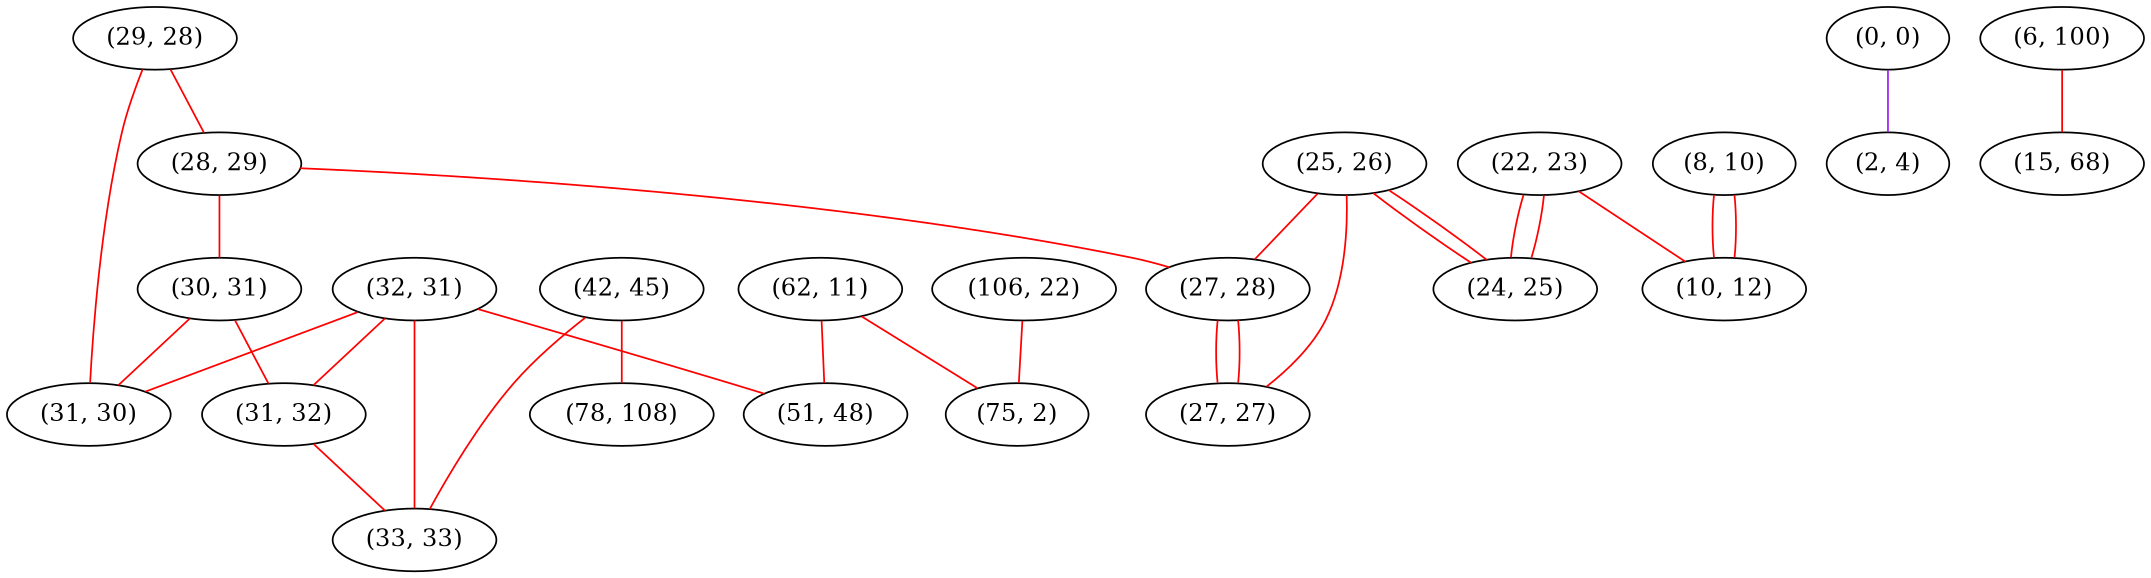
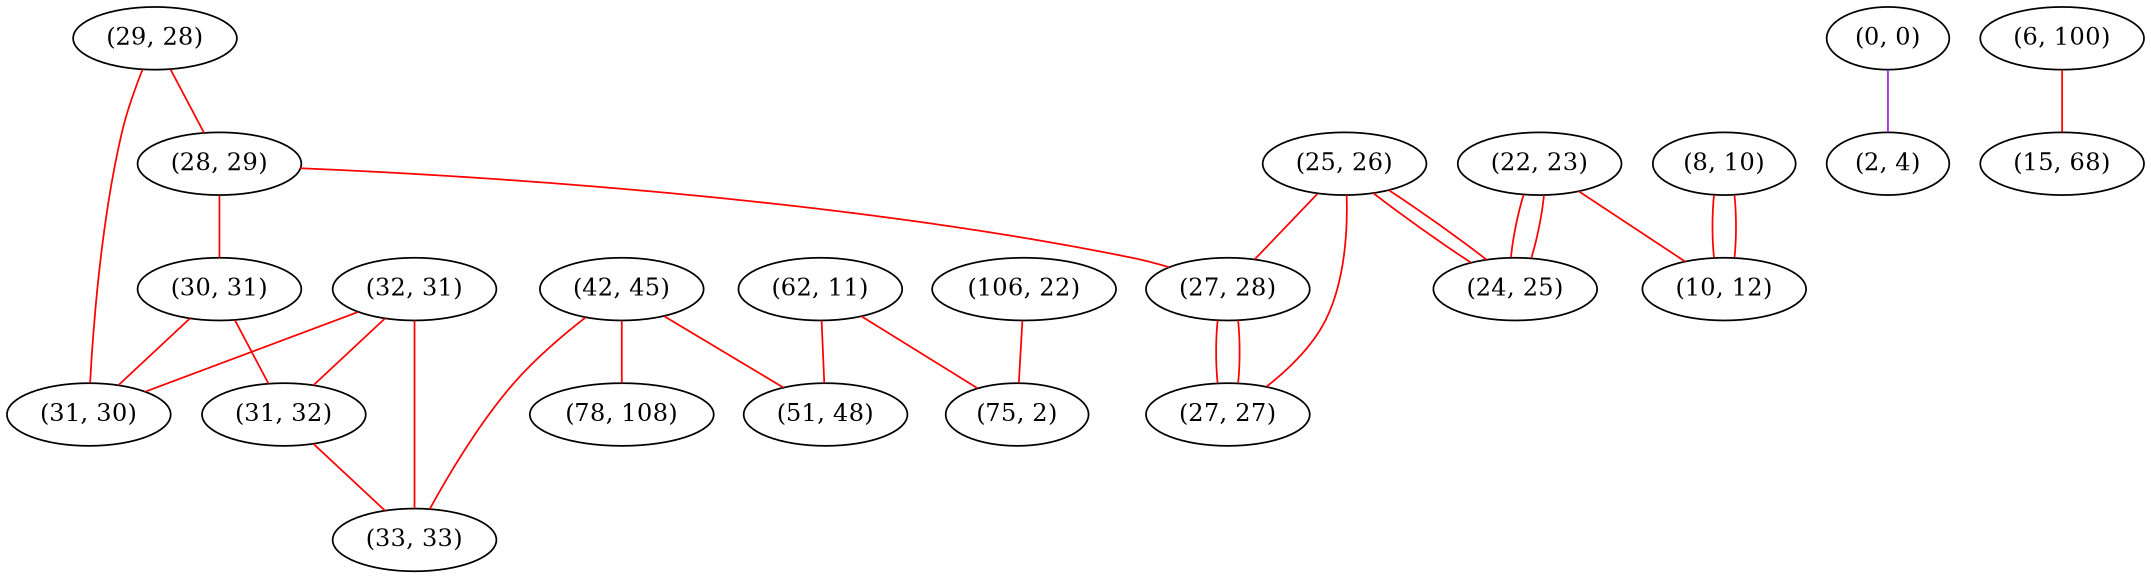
edge "(32, 31)" -- "(51, 48)": now "(42, 45)" -- "(51, 48)"
